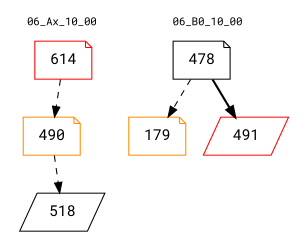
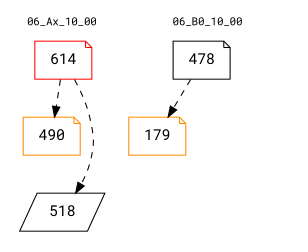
node "491": removed
edge "490" -> "518": now "614" -> "518"
